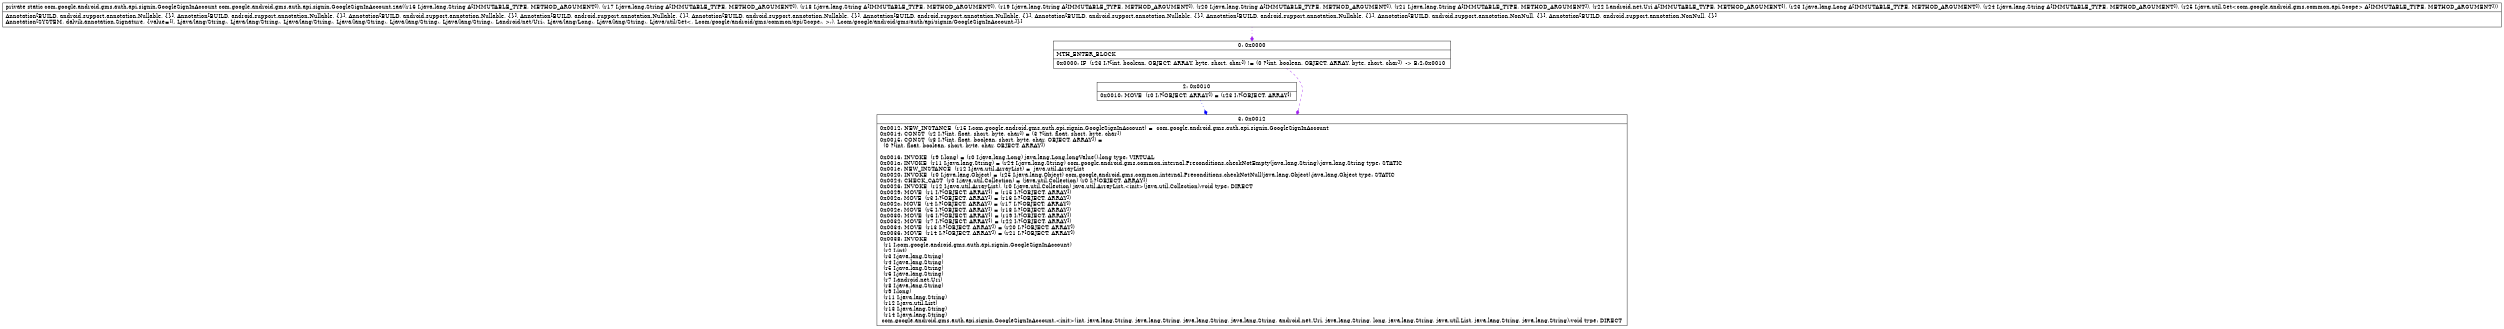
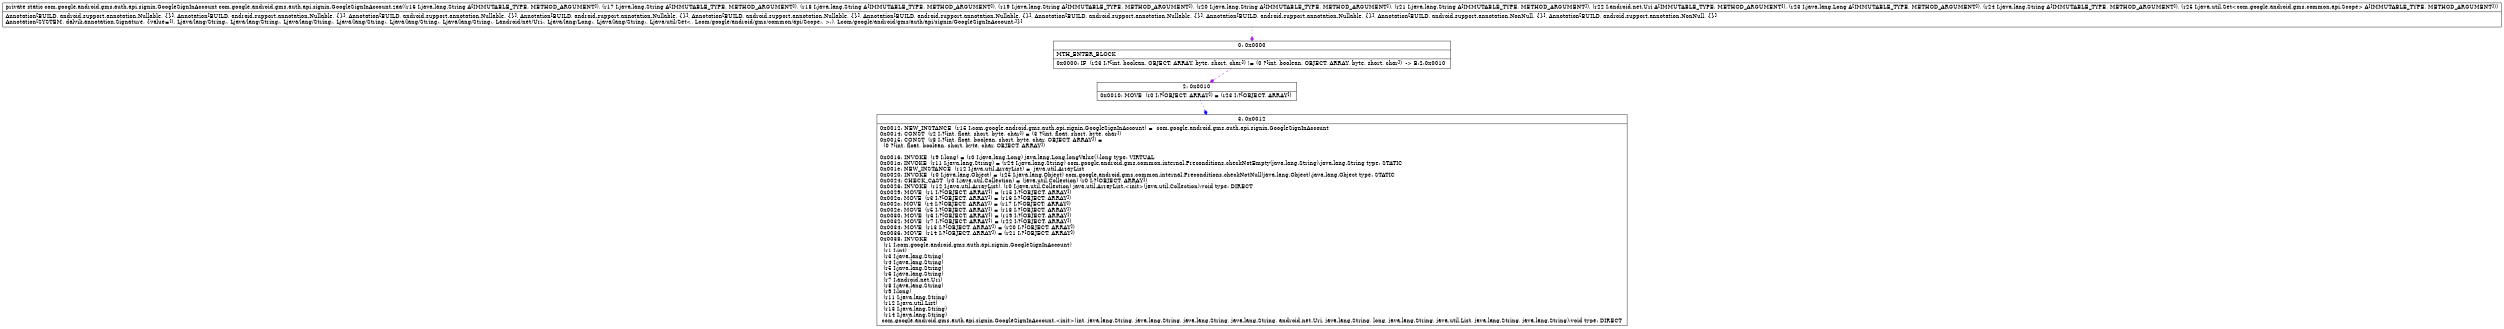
edge "0: 0x0000" -> "3: 0x0012": now "0: 0x0000" -> "2: 0x0010"
node "3: 0x0012": text "(r2 I:int)" -> "(r1 I:int)"
